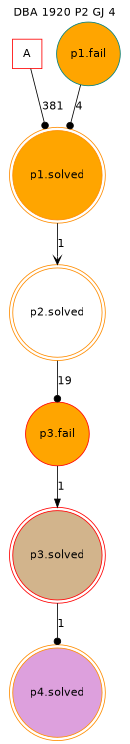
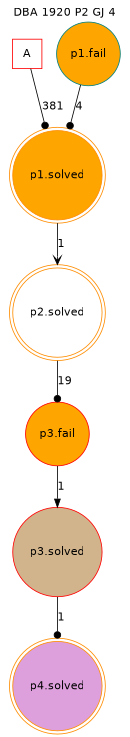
node "p3.solved": shape doublecircle -> circle
